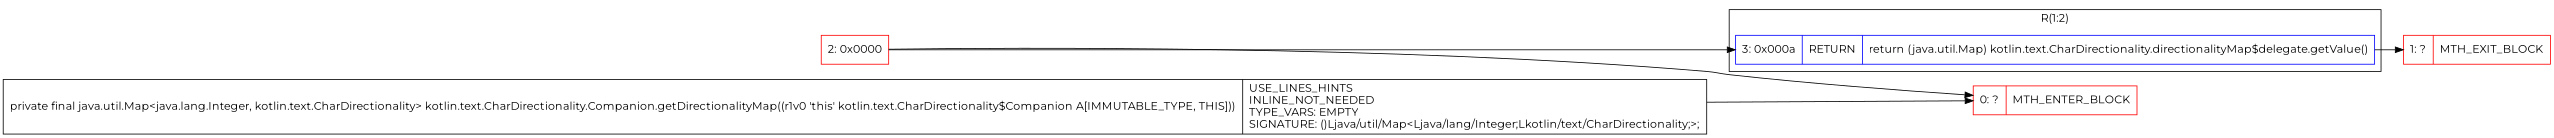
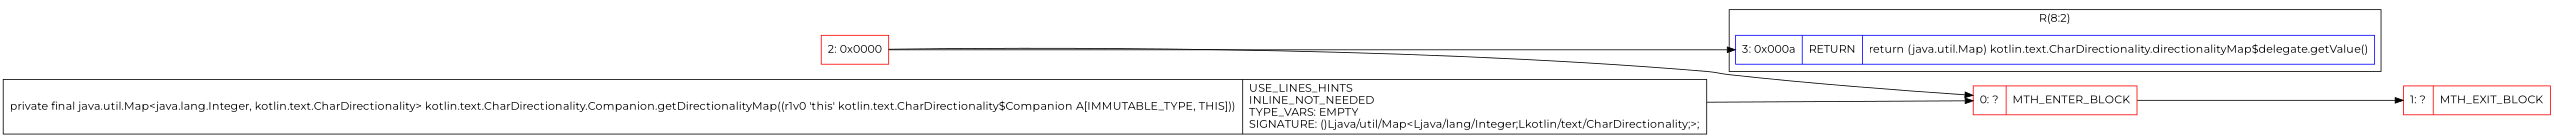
cluster "R(1:2)": label "R(1:2)" -> "R(8:2)"
edge "3: 0x000a" -> "1: ?": now "0: ?" -> "1: ?"
